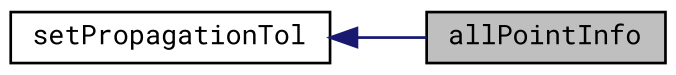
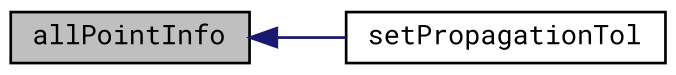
edge "allPointInfo" -> "setPropagationTol": reversed
